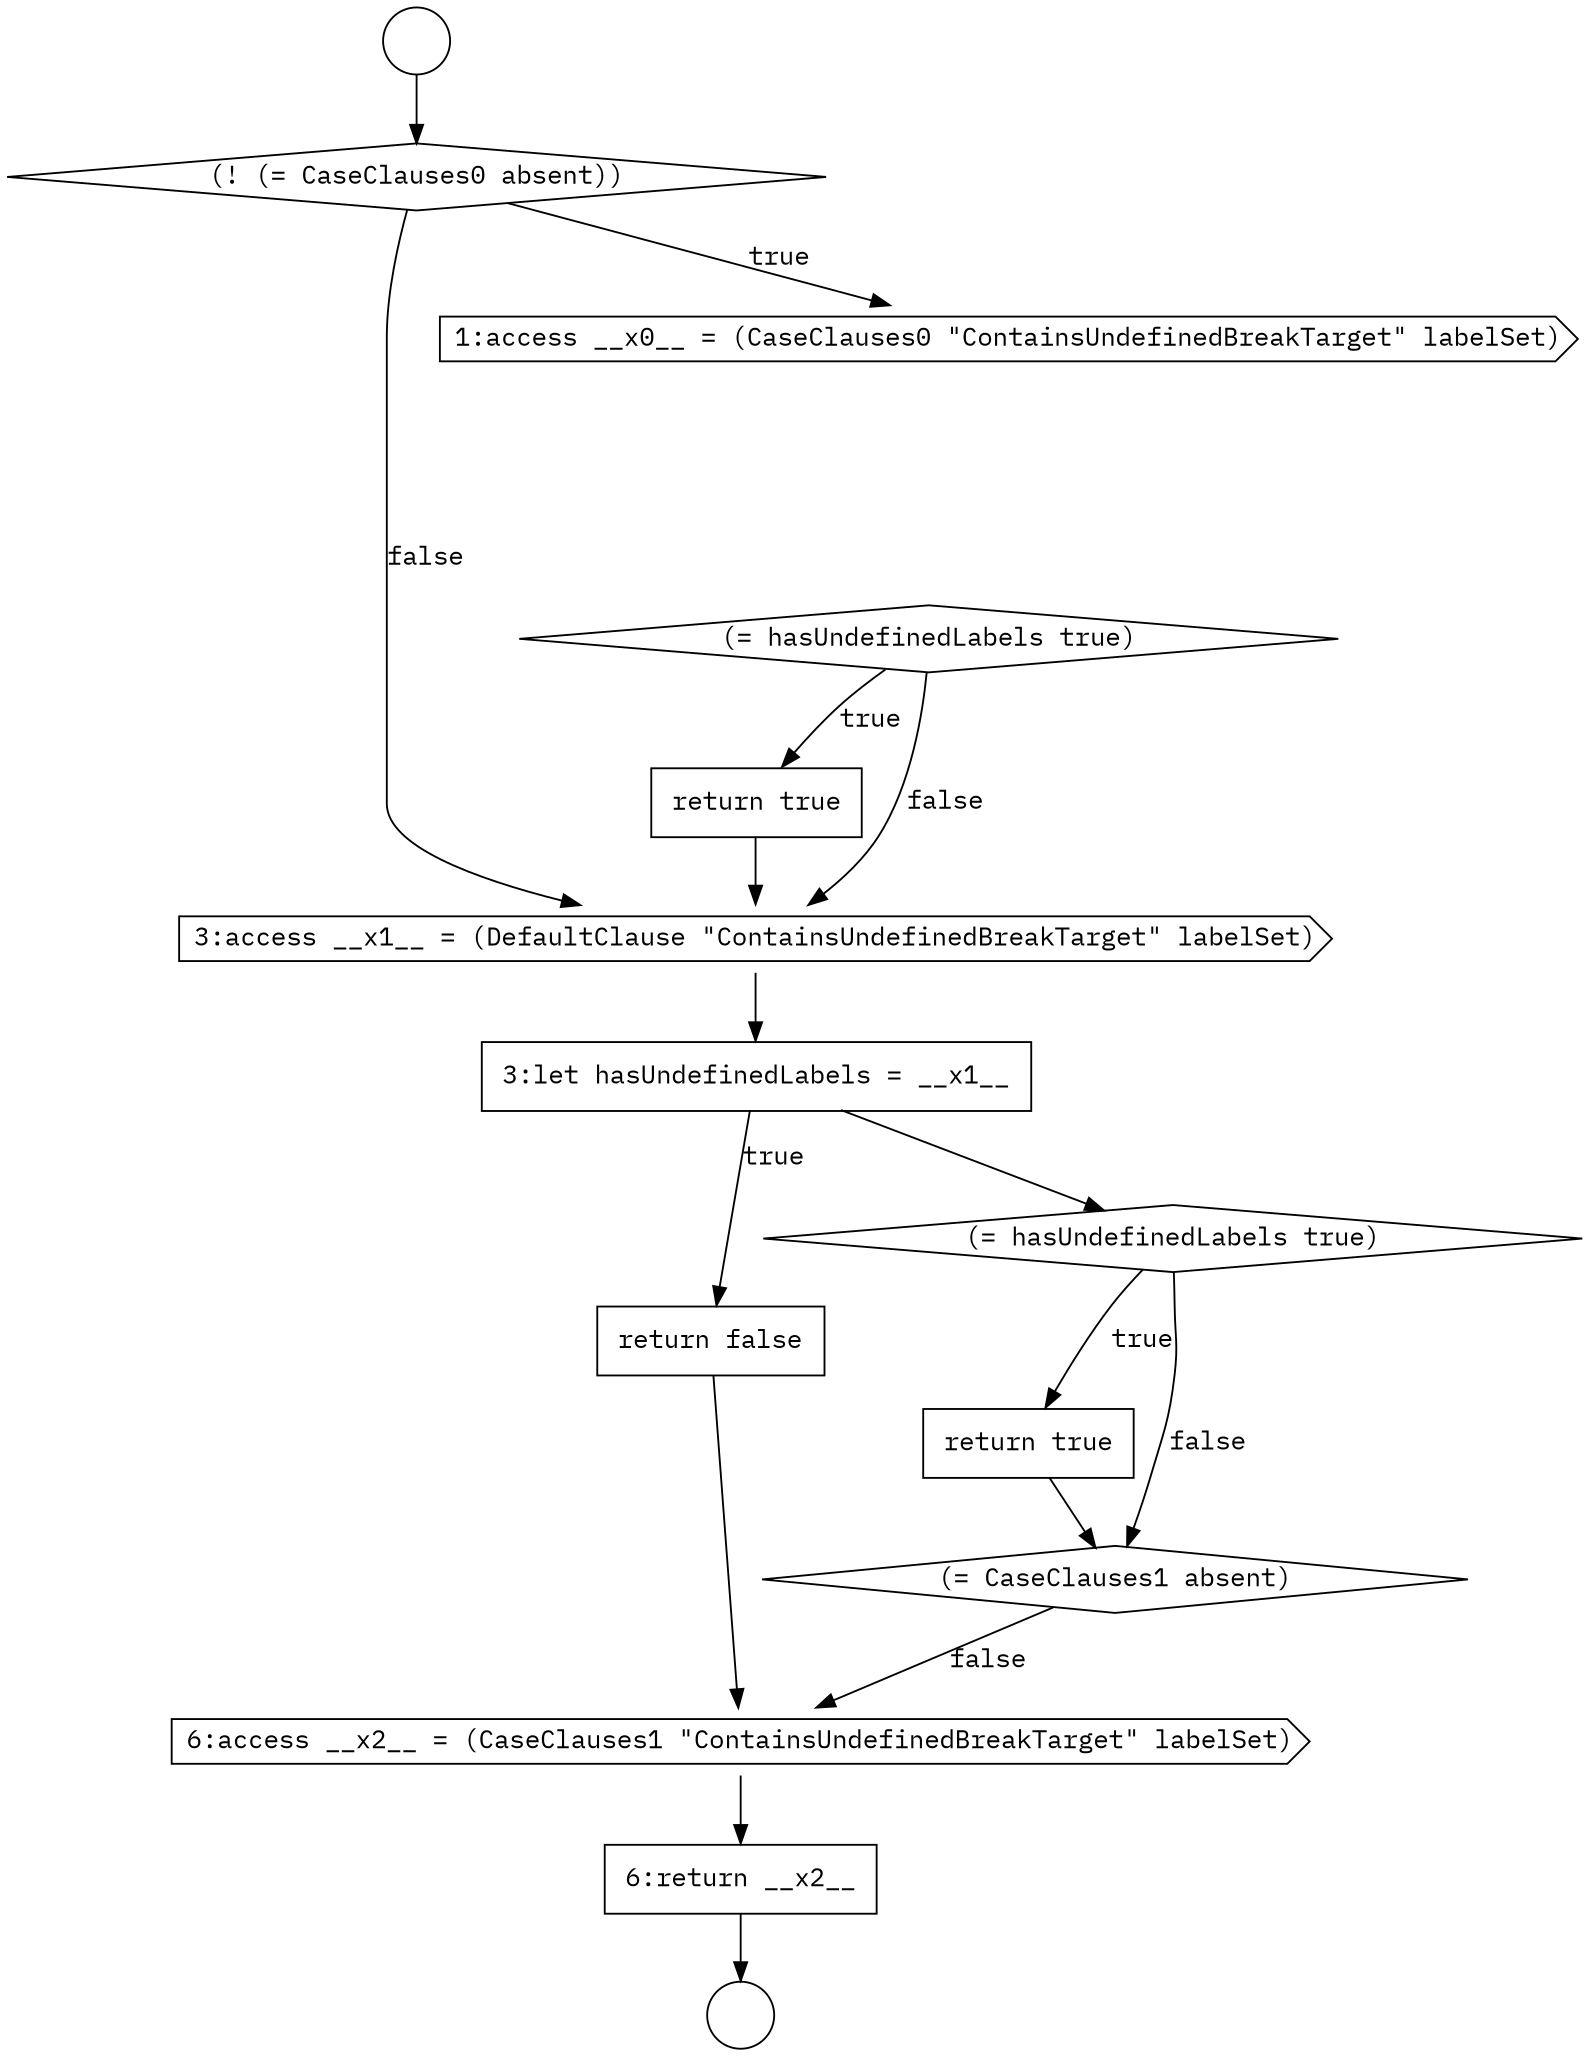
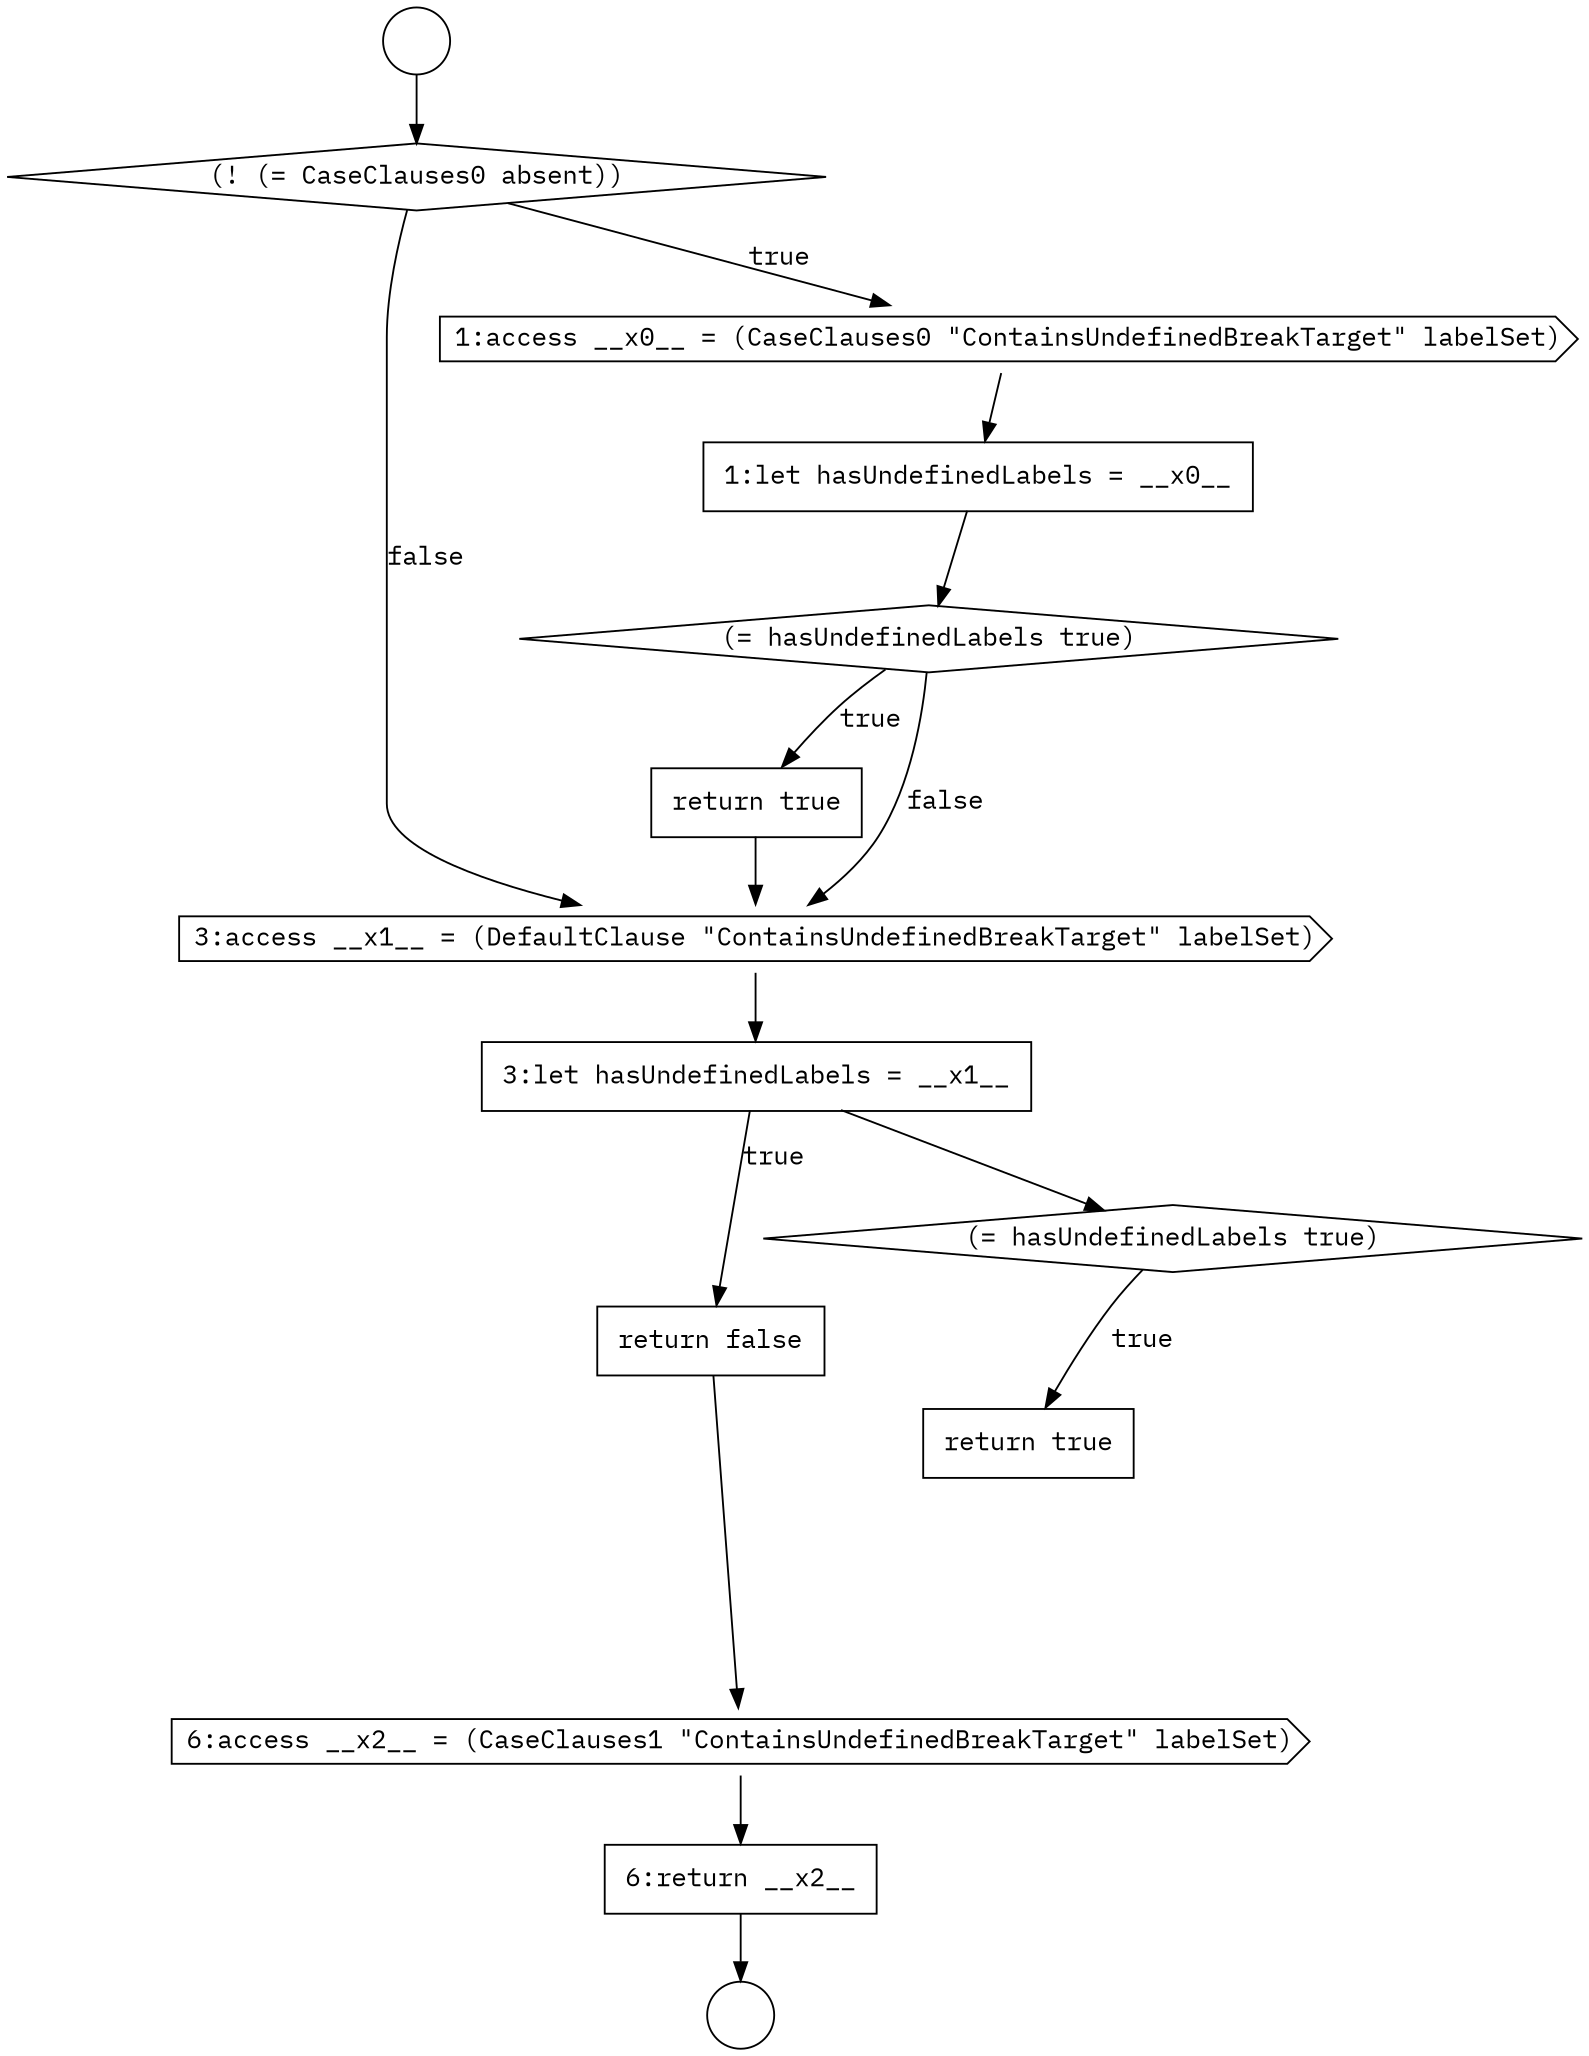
node "1:let hasUndefinedLabels = __x0__": added
node "(= CaseClauses1 absent)": removed
